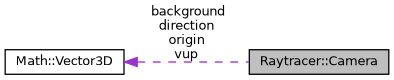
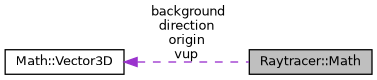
node "Raytracer::Camera": label "Raytracer::Camera" -> "Raytracer::Math"
